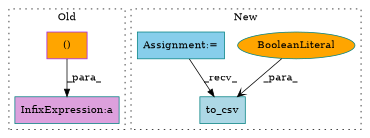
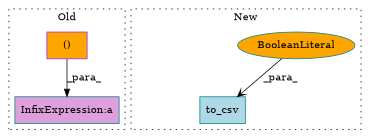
node "Assignment:=": removed
